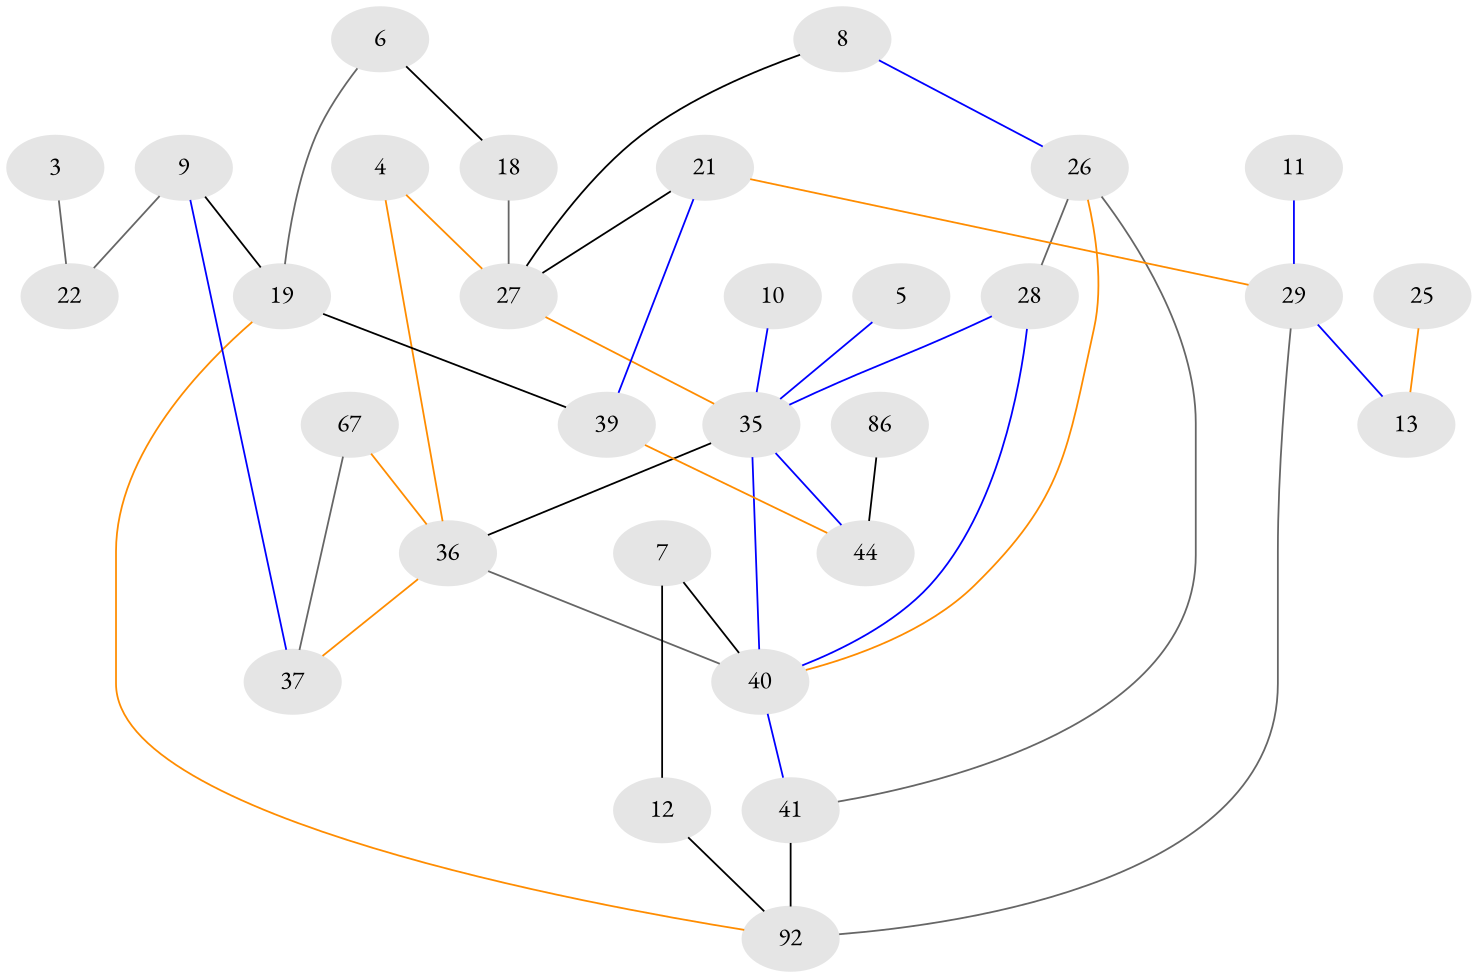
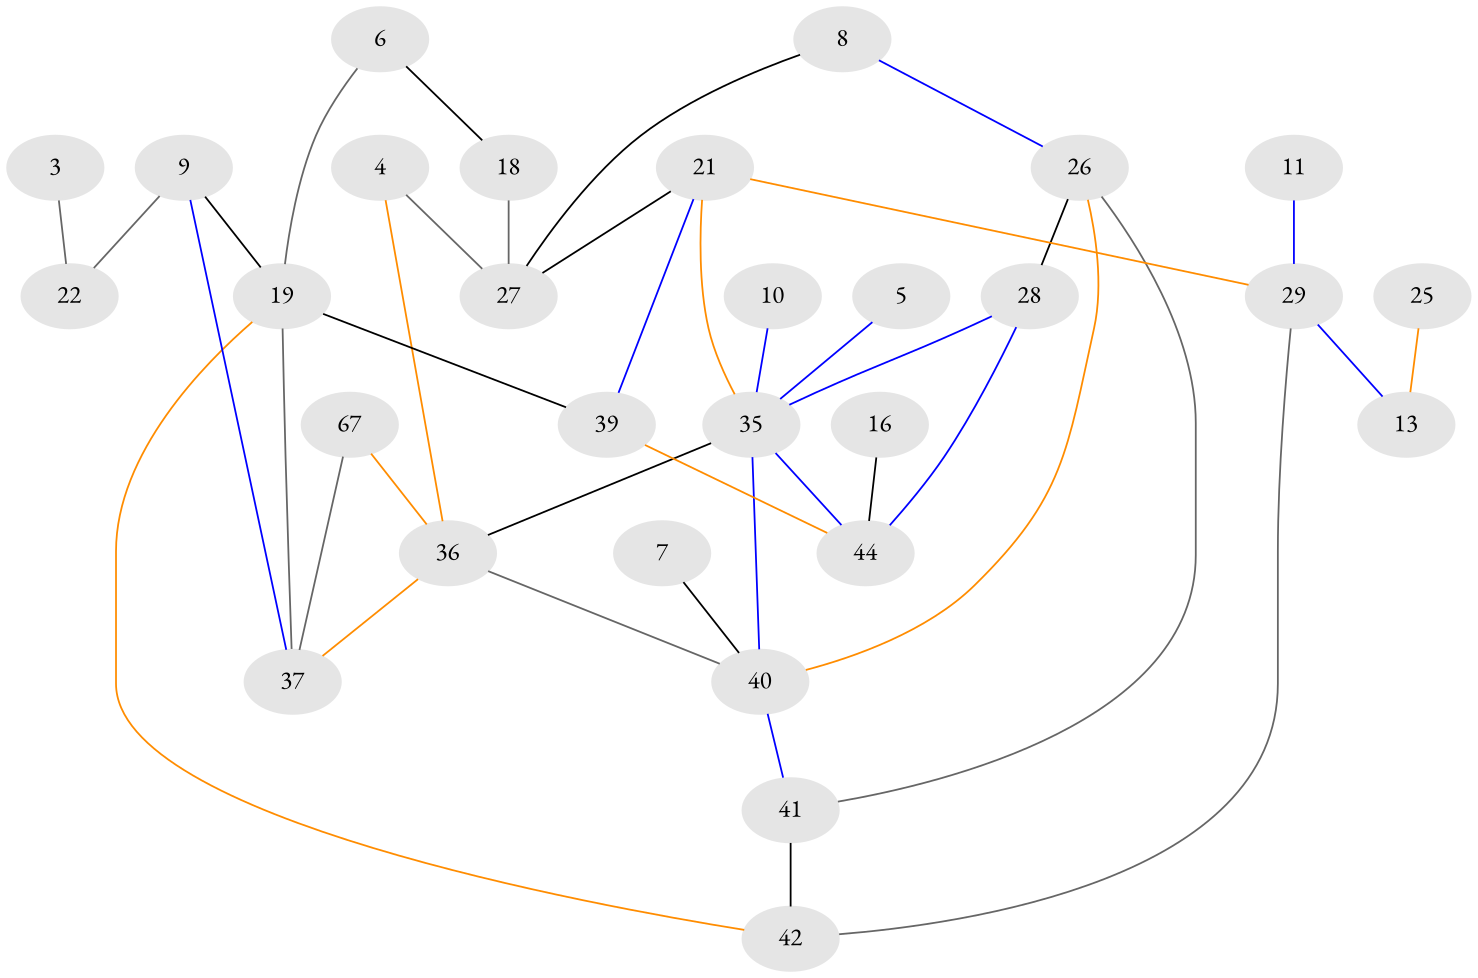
edge "4" -- "27": color darkorange -> gray40
edge "26" -- "28": color gray40 -> black
edge "27" -- "35": now "21" -- "35"
node "86": label "86" -> "16"
edge "19" -- "37": added
edge "28" -- "40": now "28" -- "44"
node "12": removed
node "92": label "92" -> "42"
